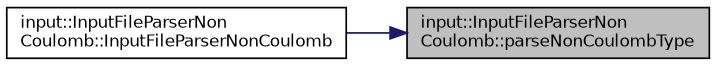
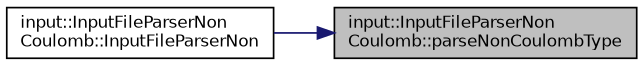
node "input::InputFileParserNon Coulomb::InputFileParserNonCoulomb": label "input::InputFileParserNon Coulomb::InputFileParserNonCoulomb" -> "input::InputFileParserNon Coulomb::InputFileParserNon"
